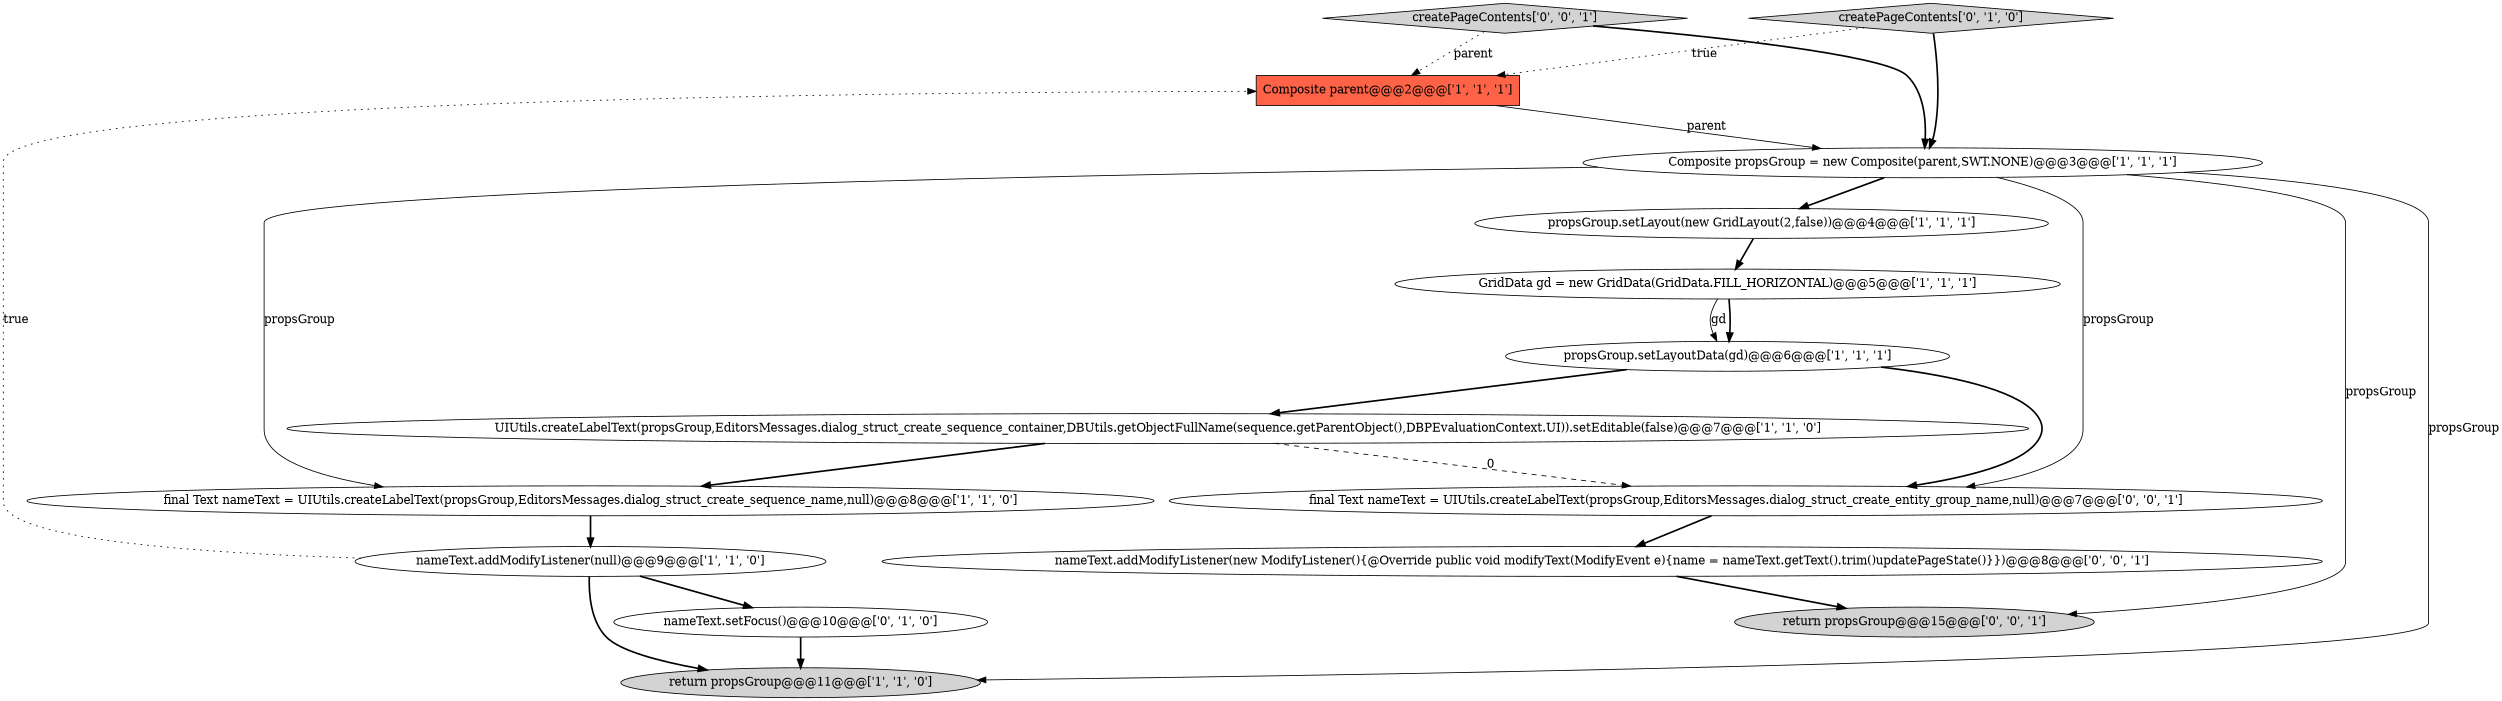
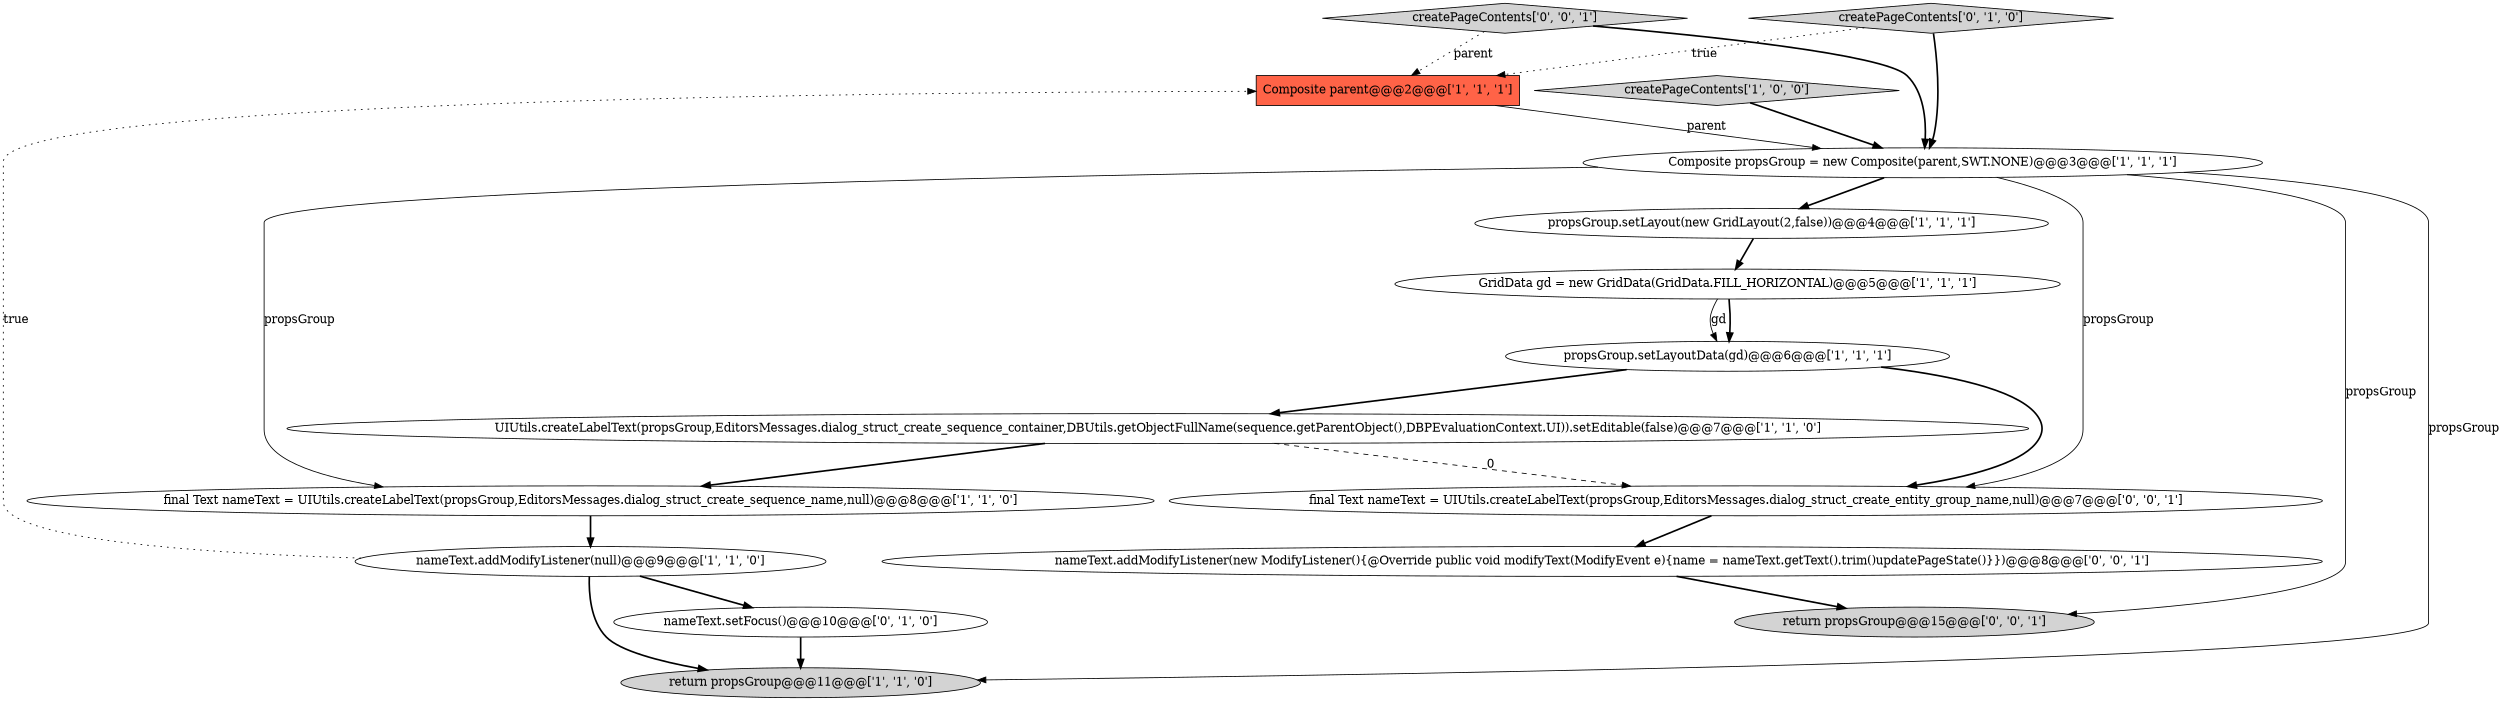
node "createPageContents['1', '0', '0']": added
